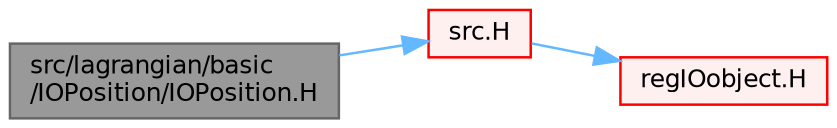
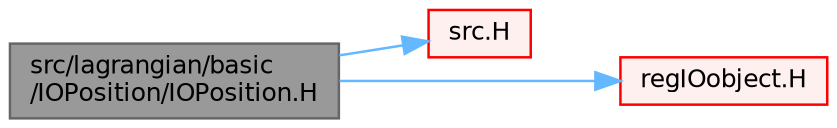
edge "src.H" -> "regIOobject.H": now "src/lagrangian/basic /IOPosition/IOPosition.H" -> "regIOobject.H"
